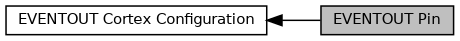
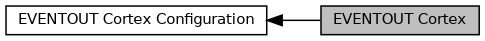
node "EVENTOUT Pin": label "EVENTOUT Pin" -> "EVENTOUT Cortex"
